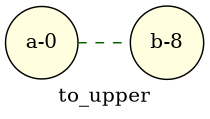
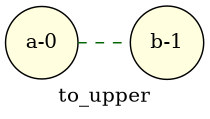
node "b-8": label "b-8" -> "b-1"
